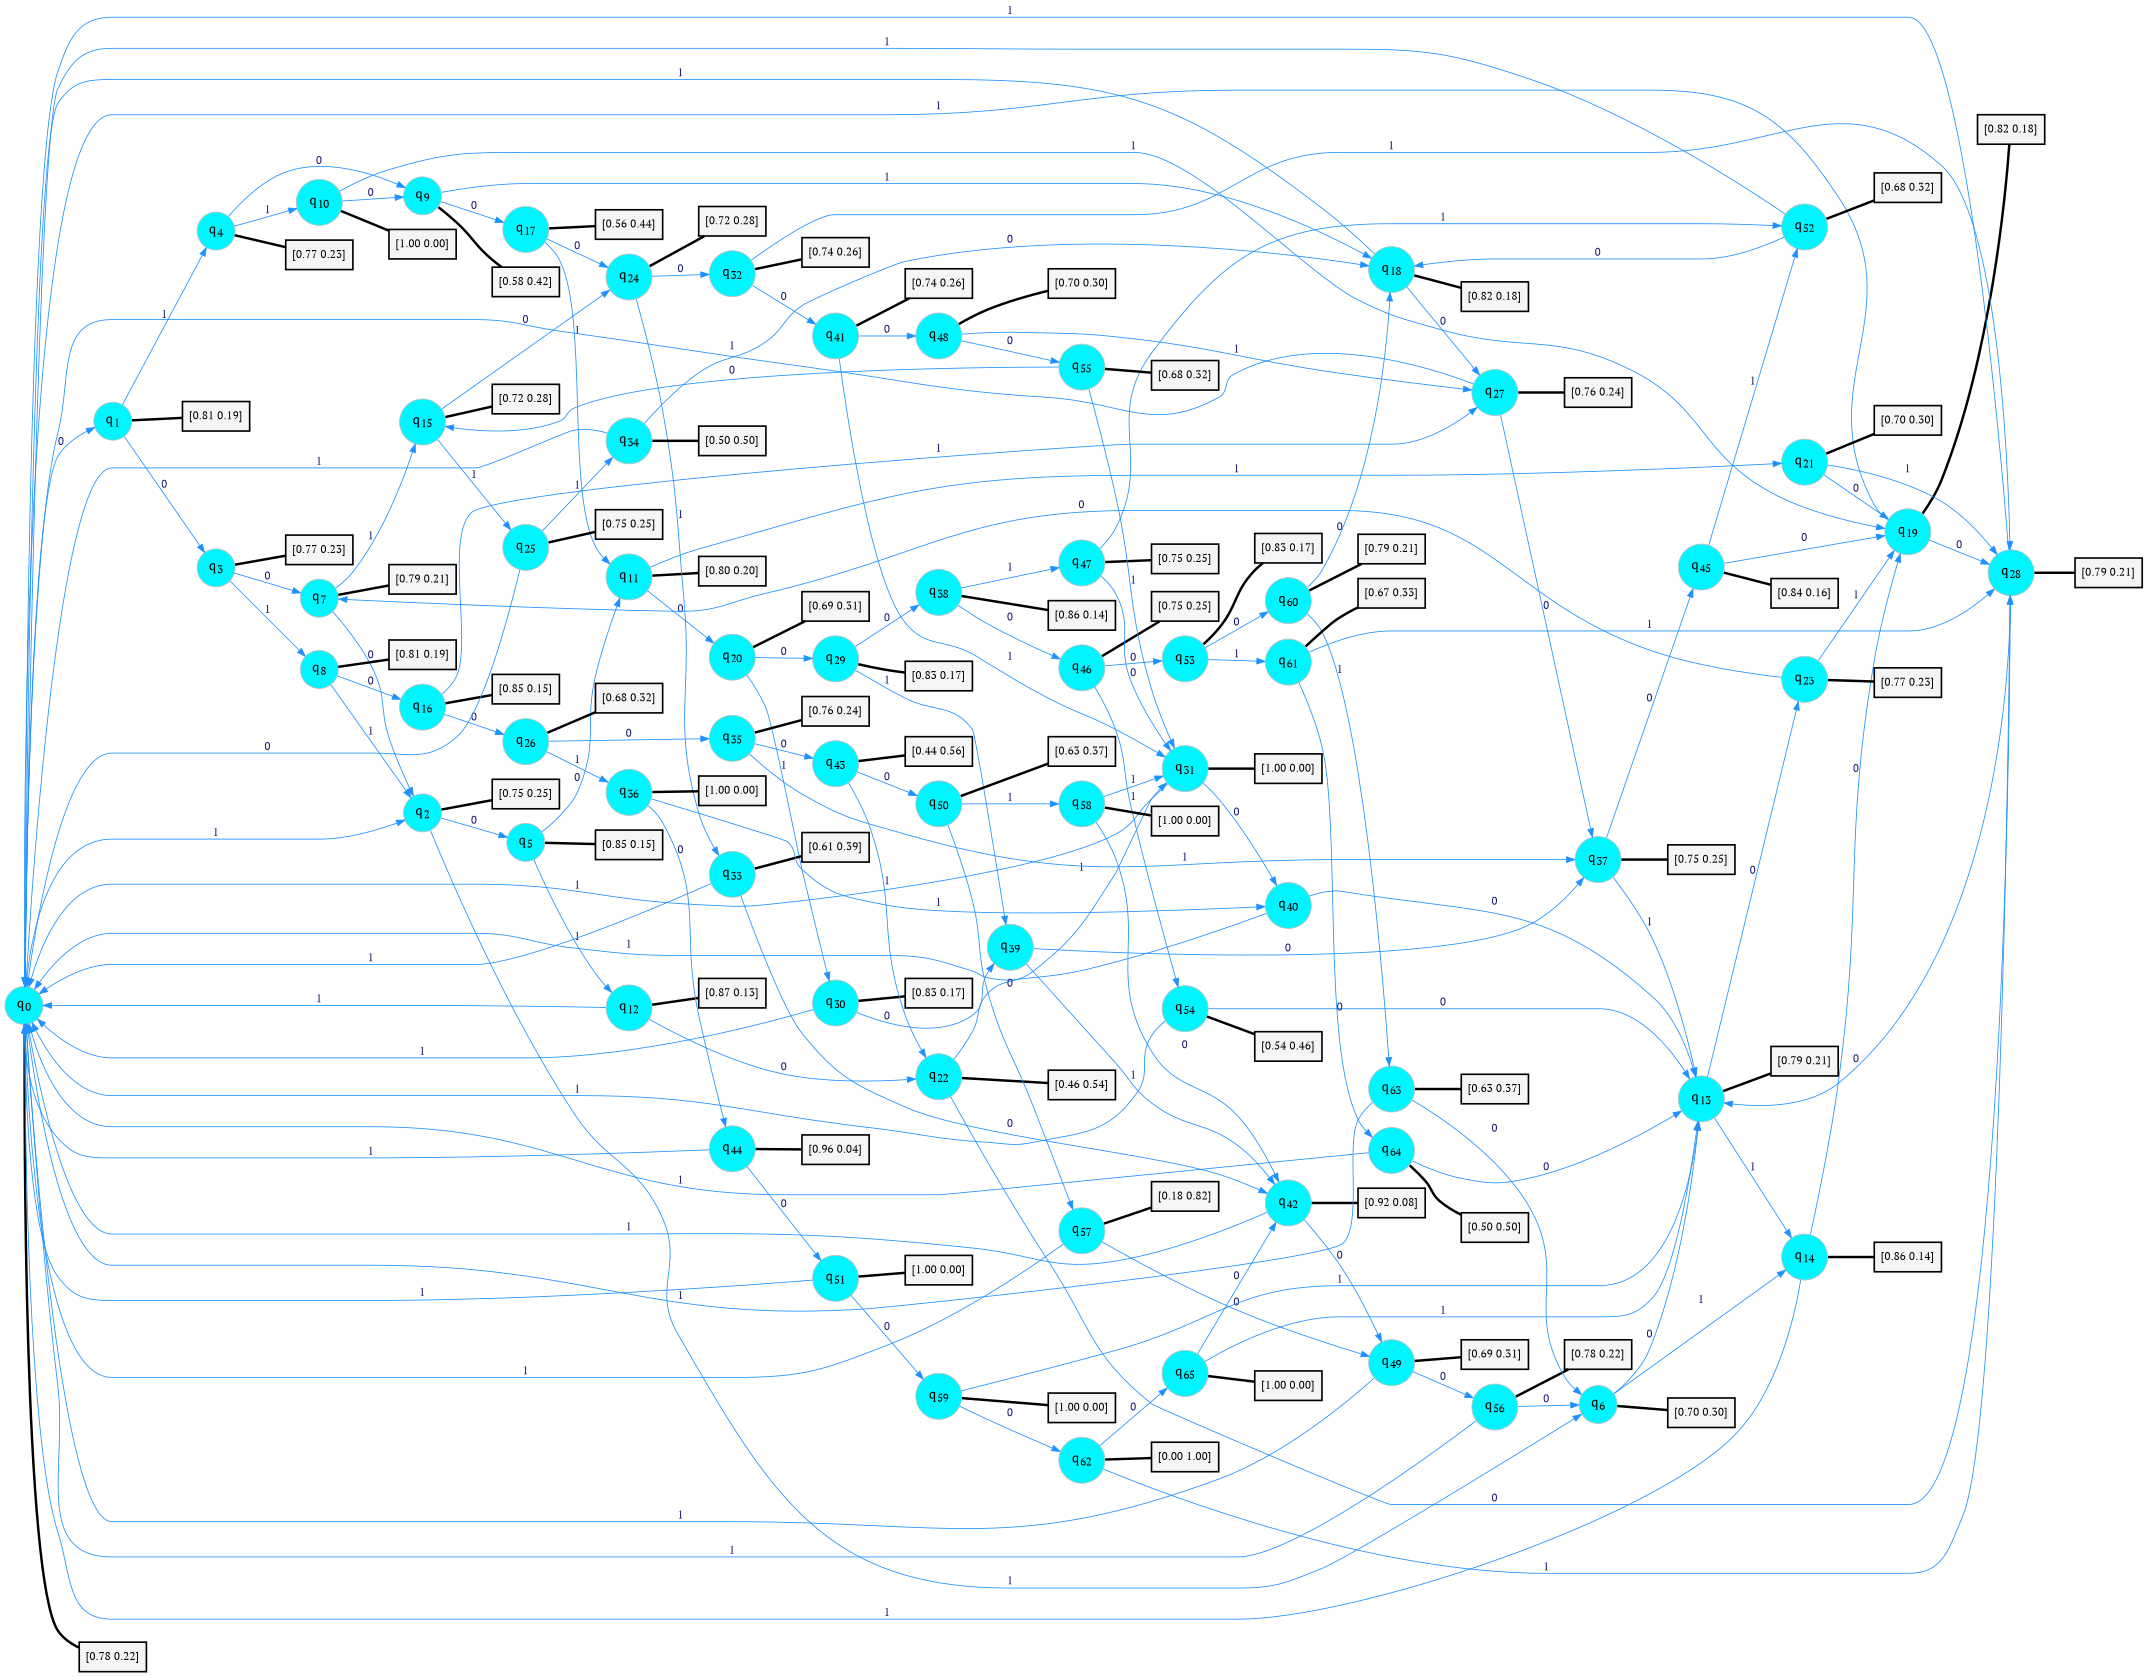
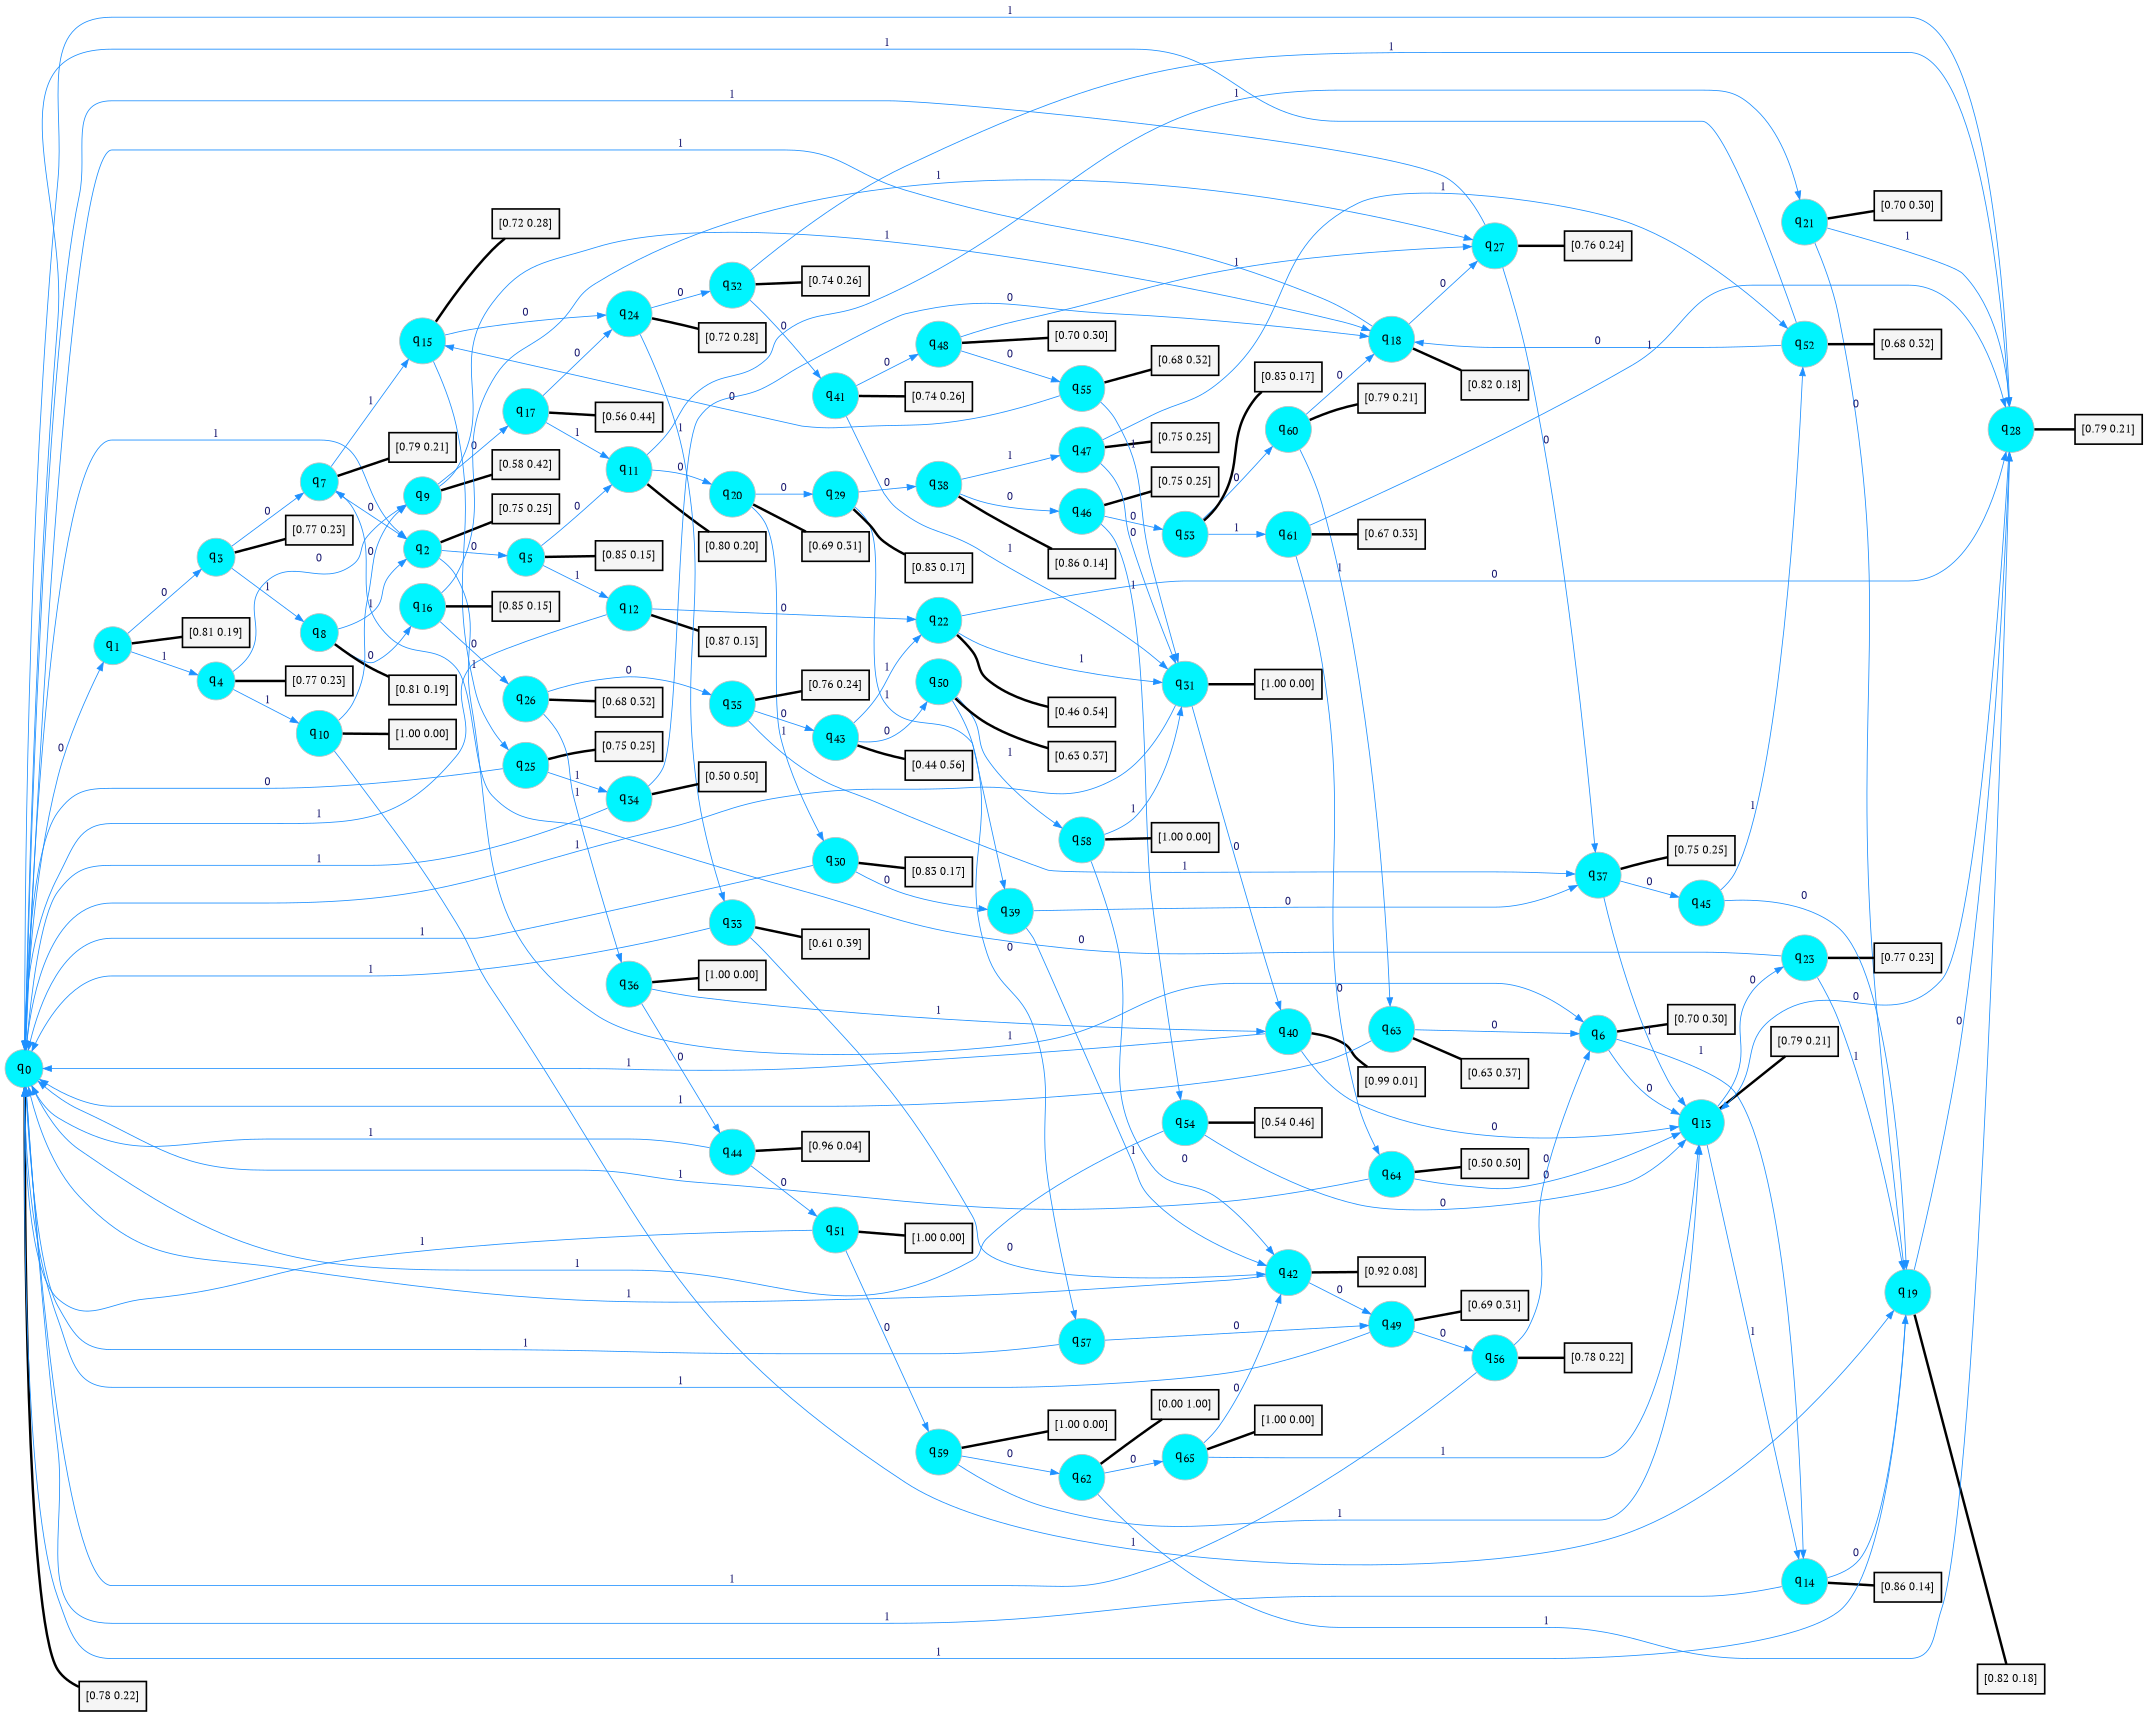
node "[0.84 0.16]": removed
node "[0.99 0.01]": added
node "[0.18 0.82]": removed
